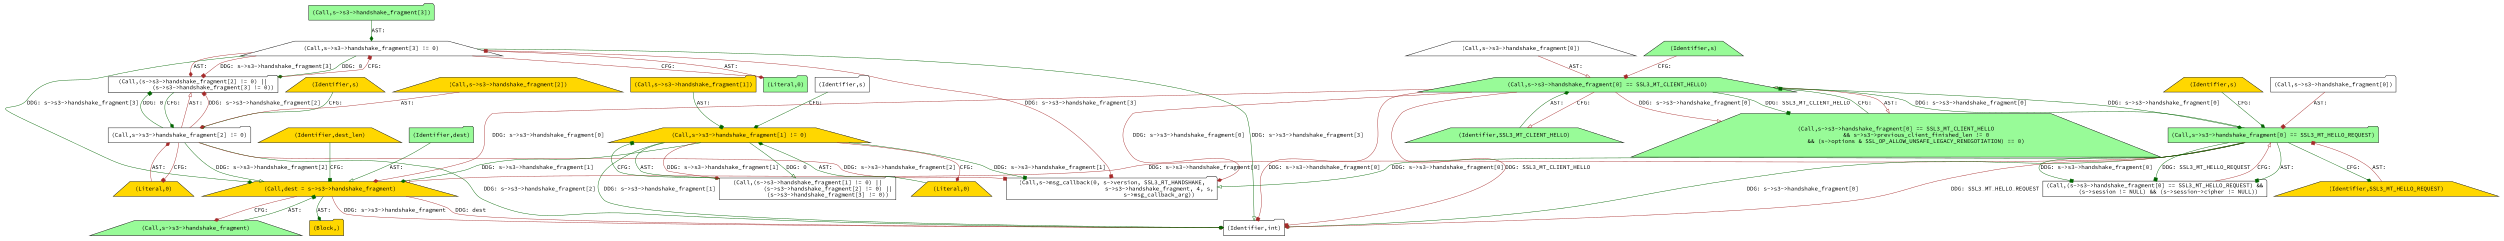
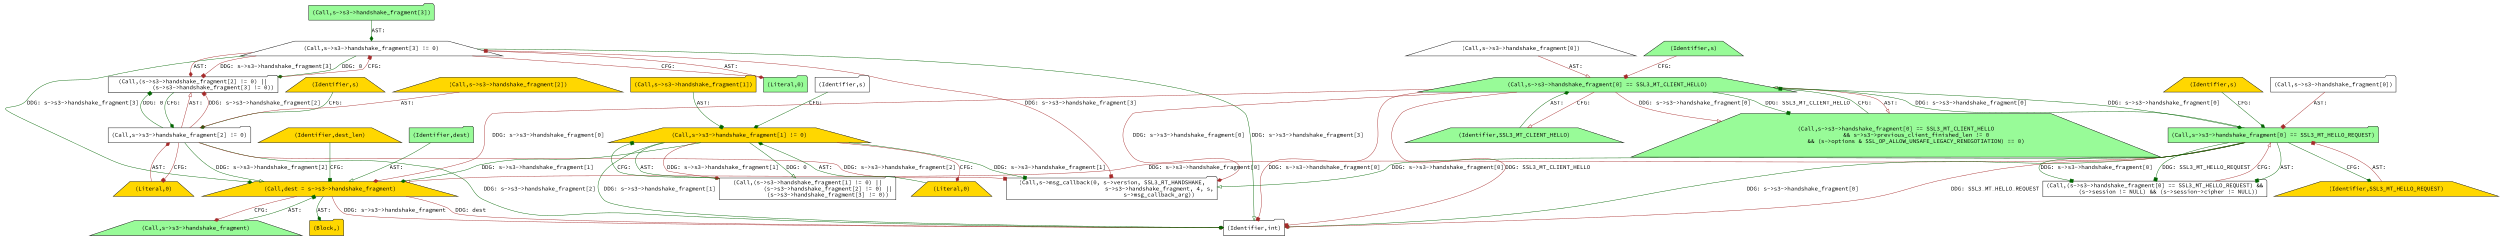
edge "(Call,s->s3->handshake_fragment[2])" -> "(Call,s->s3->handshake_fragment[2] != 0)": arrowhead diamond -> onormal
